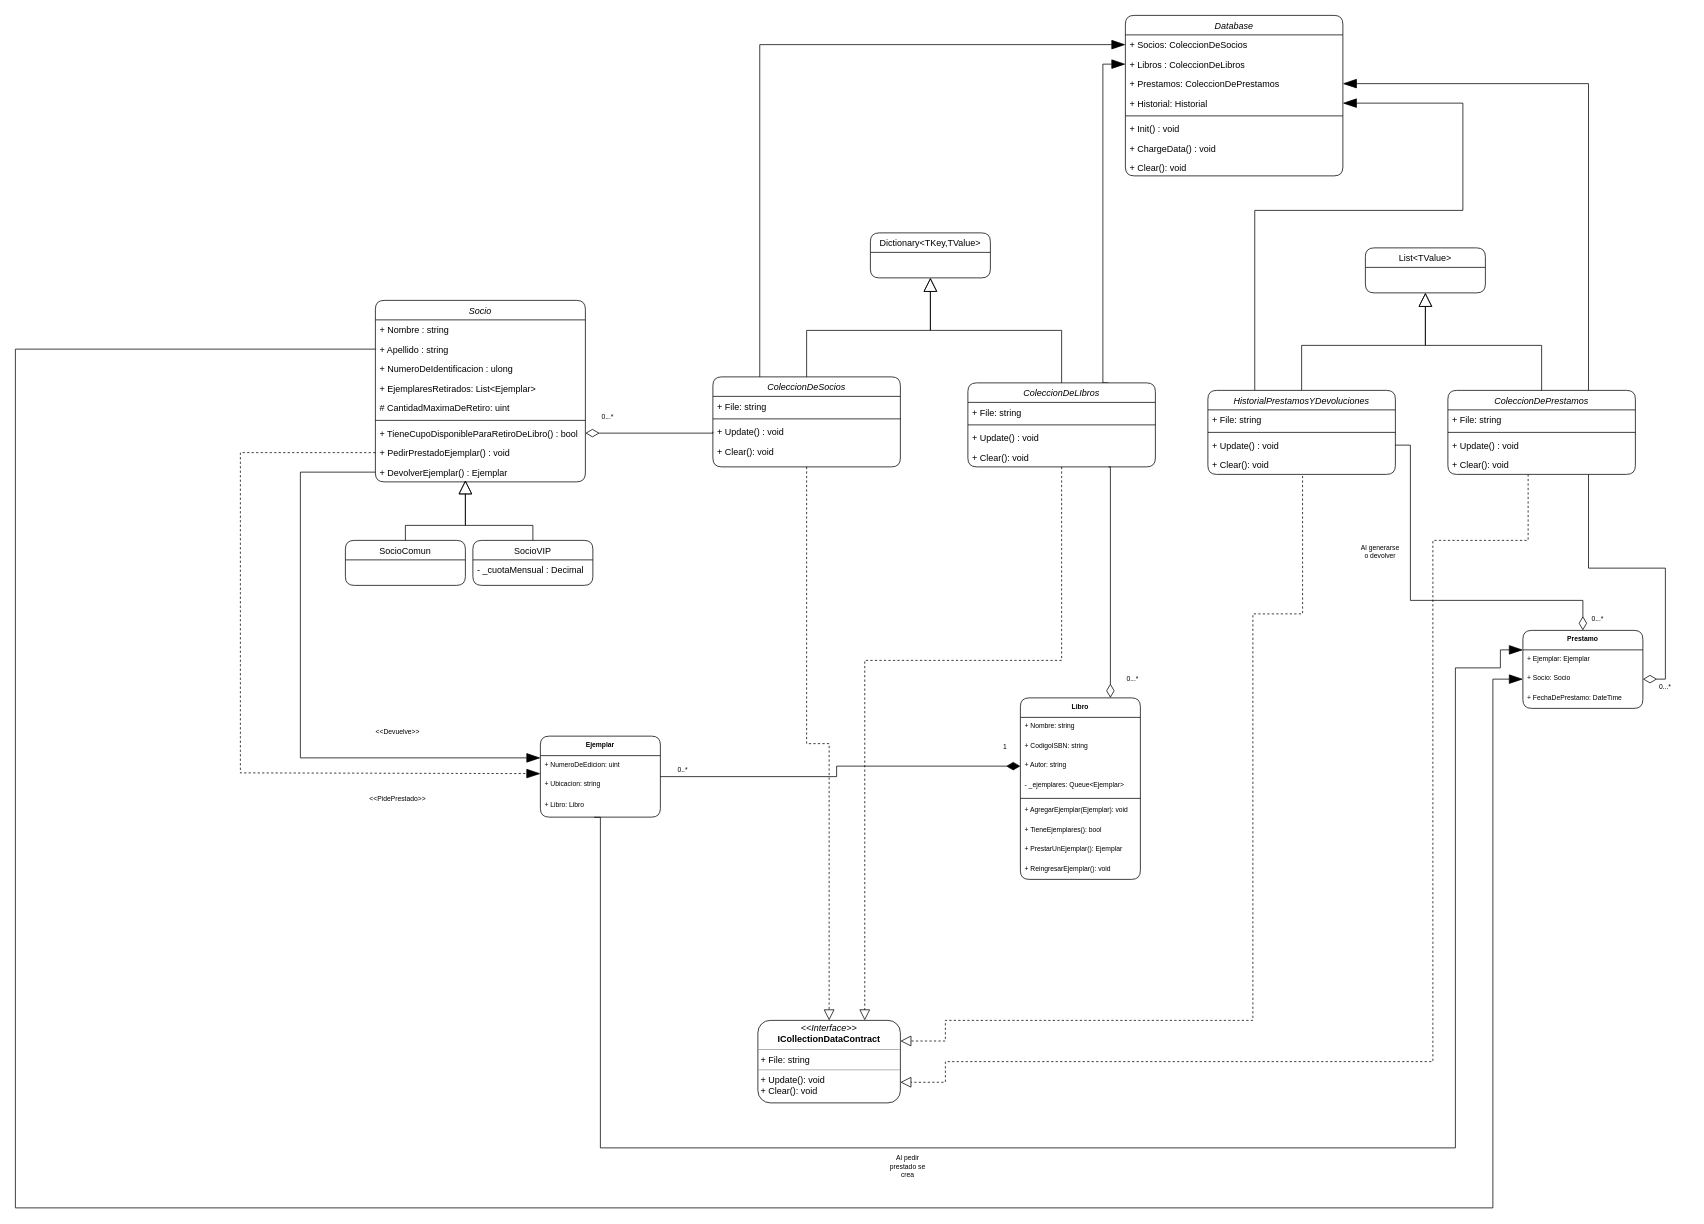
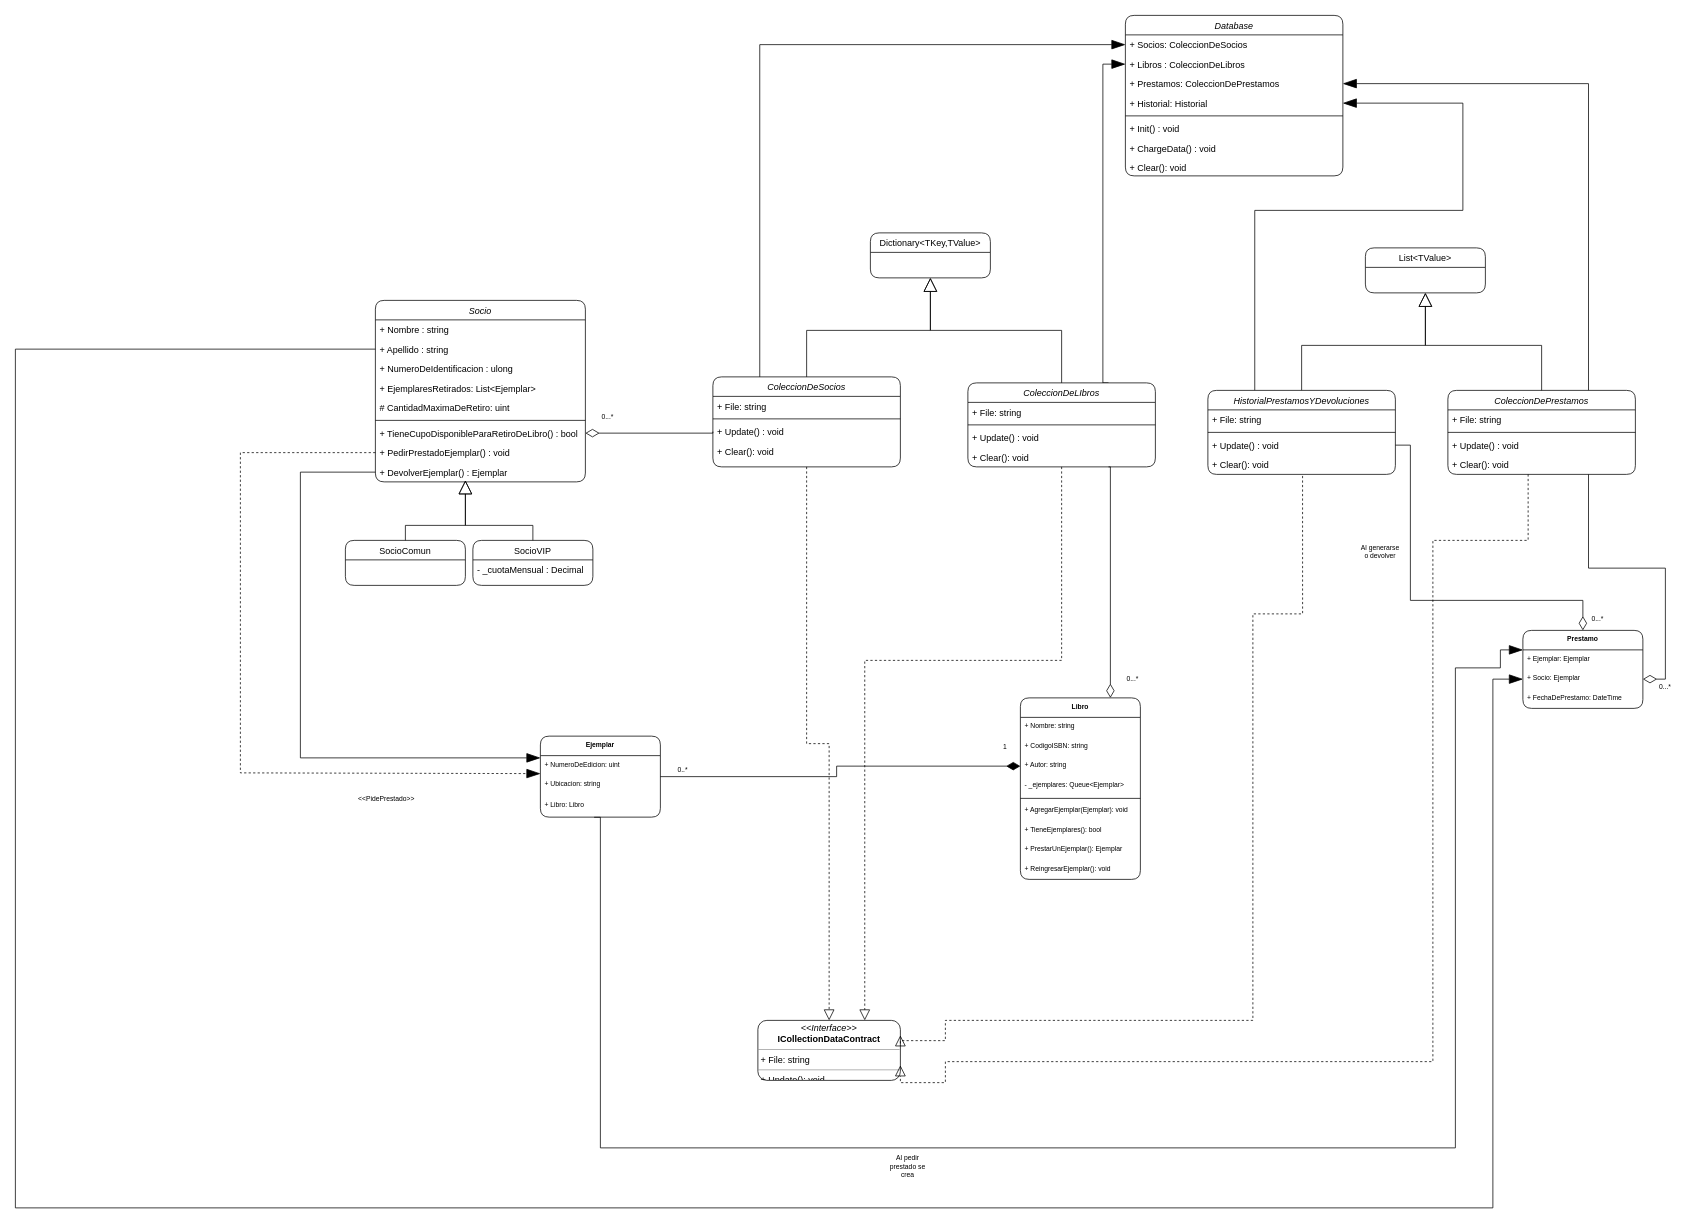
node "+ Socio: Socio": label "+ Socio: Socio" -> "+ Socio: Ejemplar"
node "<<Devuelve>>": removed
node "<<PidePrestado>>": moved (398, 799) -> (387, 799)
node "<<Interface>> ICollectionDataContract + File: string + Update(): void + Clear(): void": size 143x83 -> 143x60
